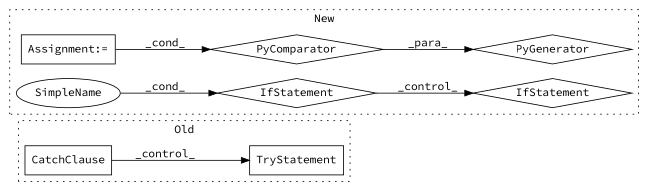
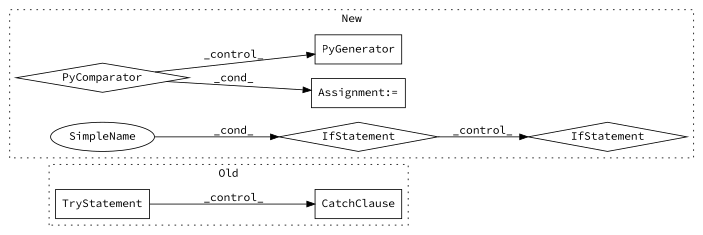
edge "PyComparator" -> "PyGenerator": label "_para_" -> "_control_"
edge "Assignment:=" -> "PyComparator": reversed
node "PyGenerator": shape diamond -> box
edge "CatchClause" -> "TryStatement": reversed
